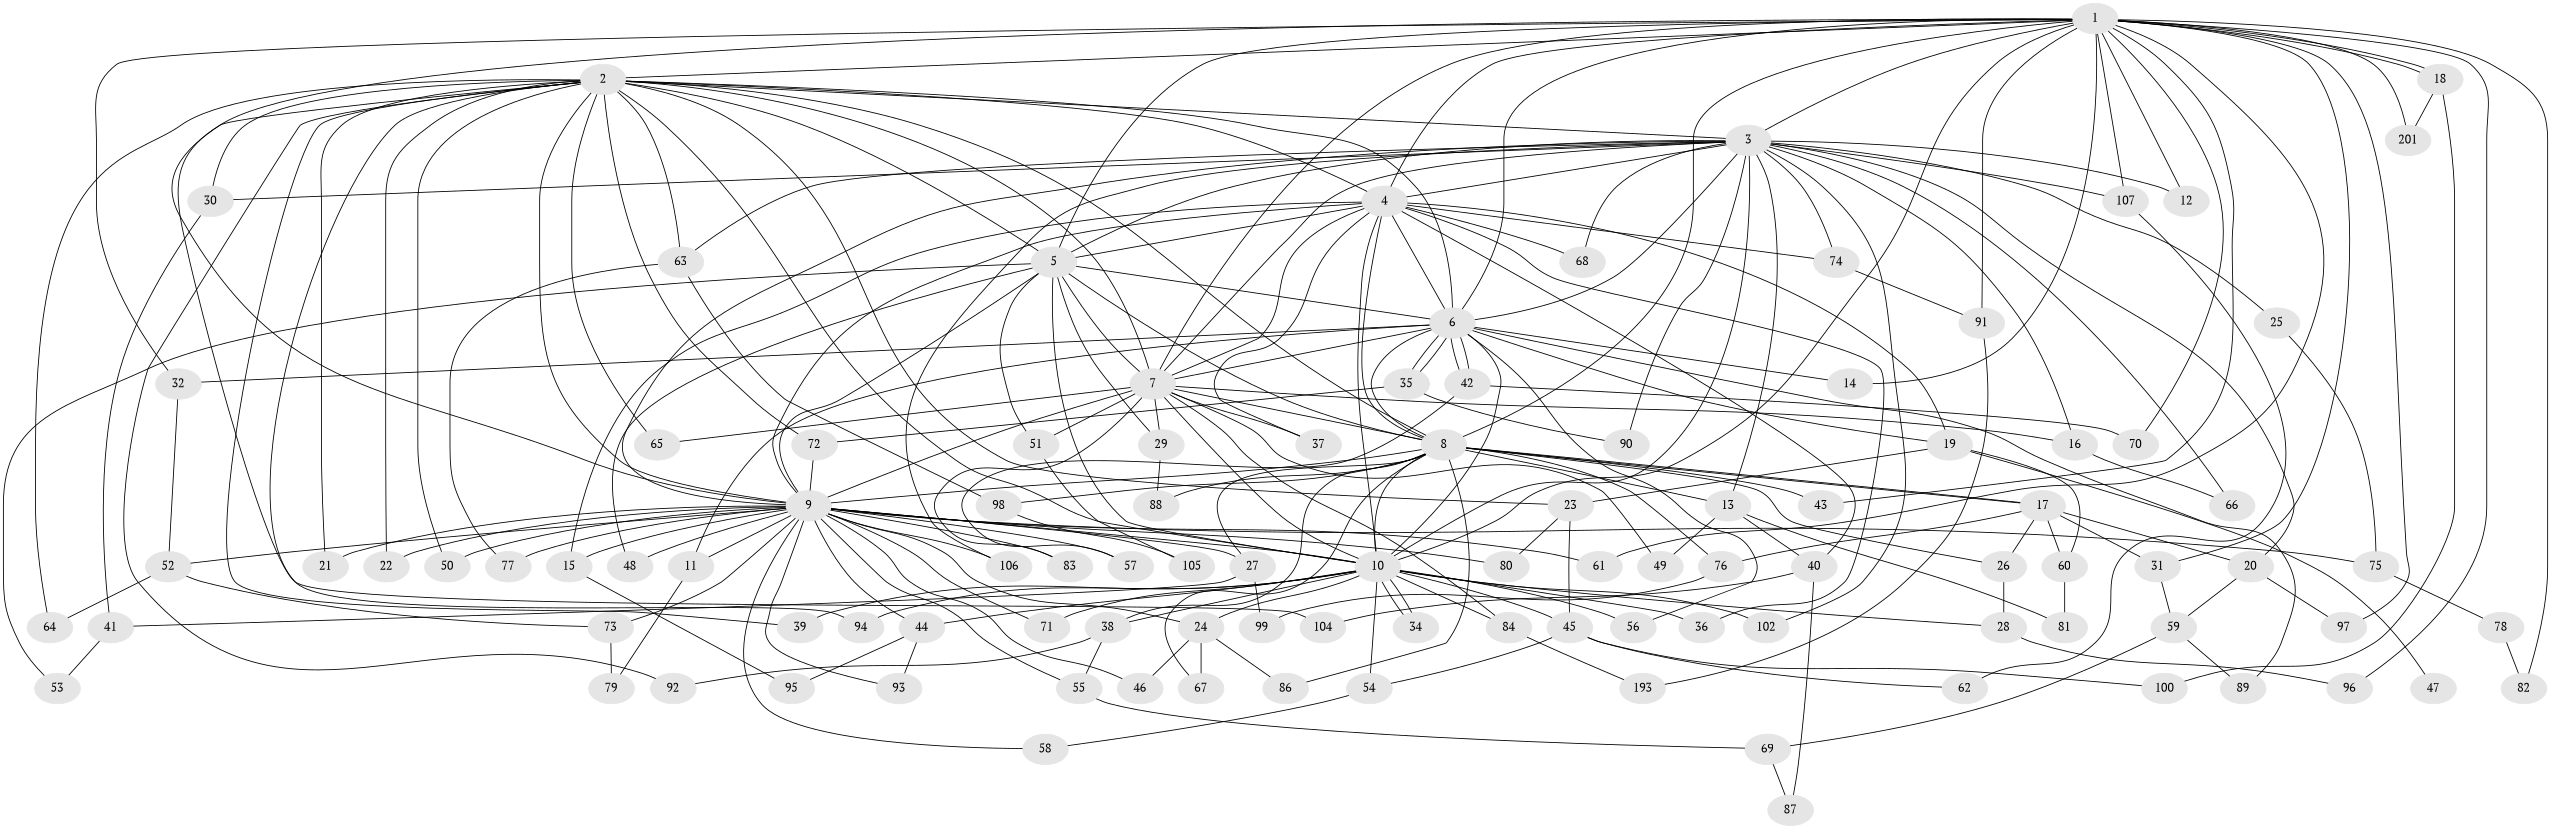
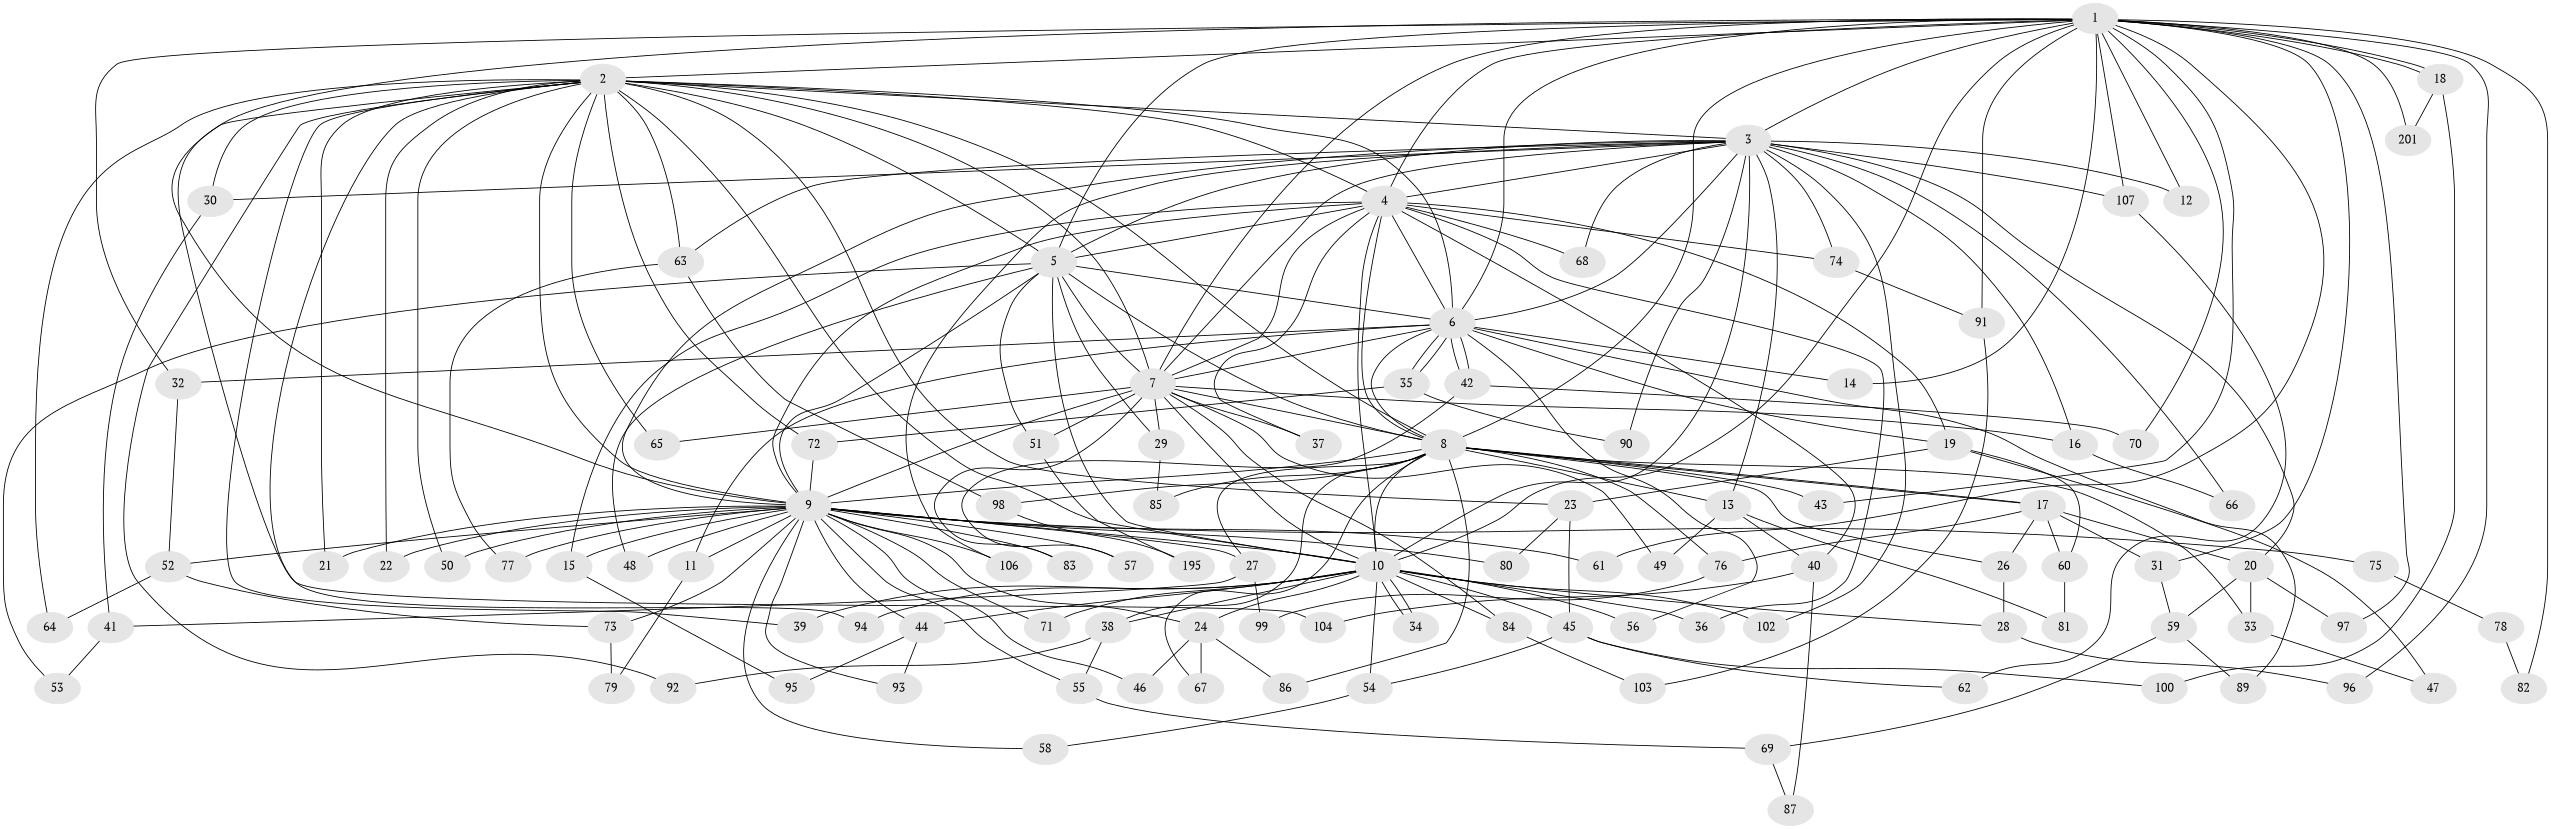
node "25": removed
edge "6" -- "10": removed
node "88": label "88" -> "85"
node "105": label "105" -> "195"
node "33": added
node "193": label "193" -> "103"
